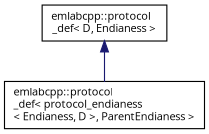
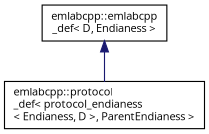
node "emlabcpp::protocol _def< D, Endianess >": label "emlabcpp::protocol _def< D, Endianess >" -> "emlabcpp::emlabcpp _def< D, Endianess >"
